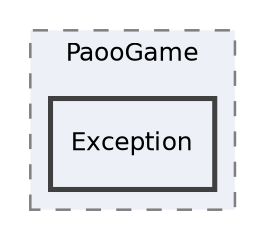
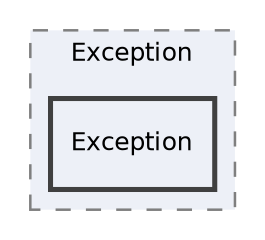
cluster "PaooGame": label "PaooGame" -> "Exception"
